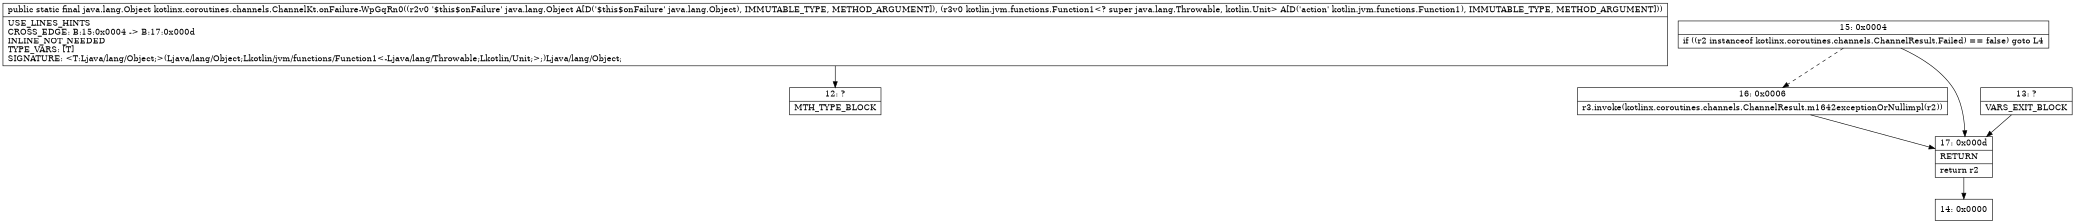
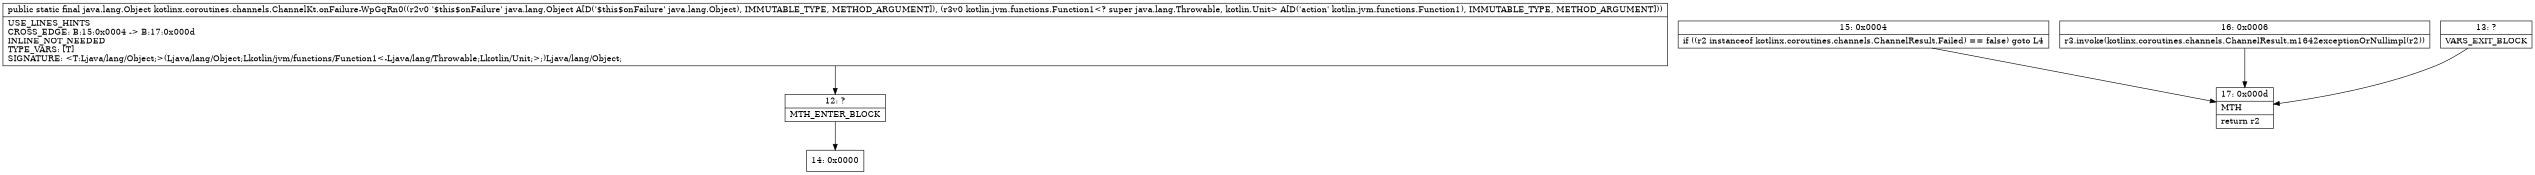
edge "15: 0x0004" -> "16: 0x0006": removed
node "12: ?": text "MTH_TYPE_BLOCK" -> "MTH_ENTER_BLOCK"
node "17: 0x000d": text "RETURN" -> "MTH"
edge "17: 0x000d" -> "14: 0x0000": now "12: ?" -> "14: 0x0000"
